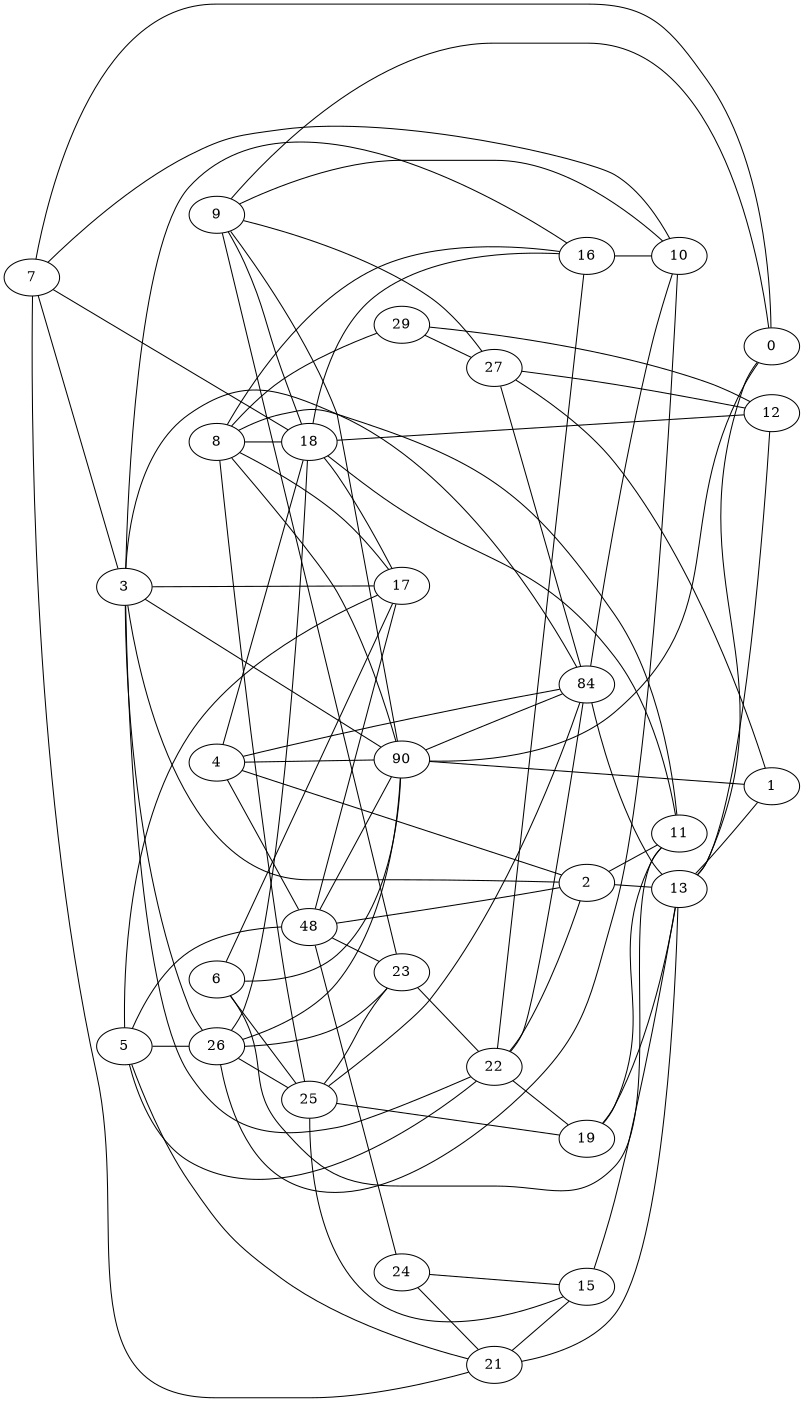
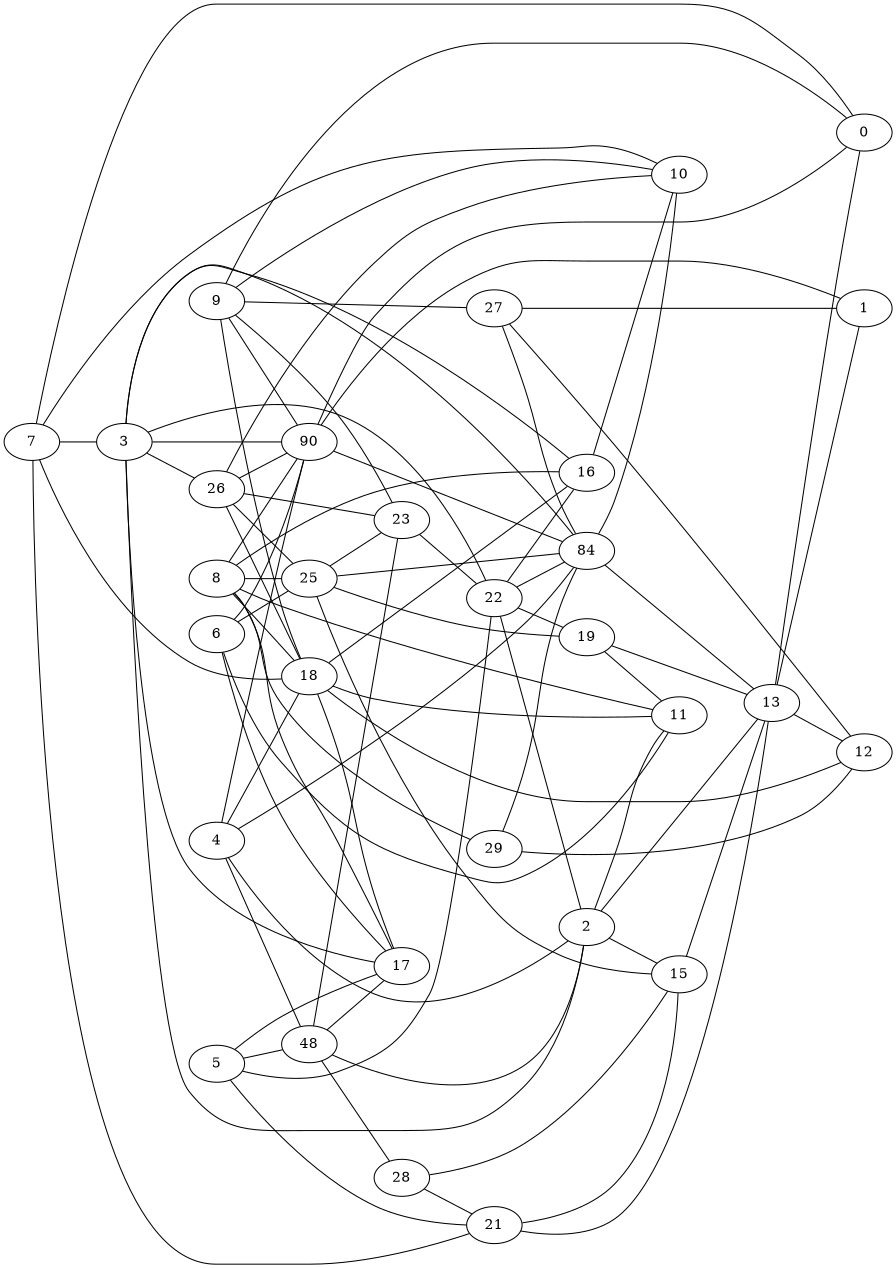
edge "29" -- "27": now "29" -- "84"
edge "90" -- "48": removed
edge "2" -- "15": added
edge "5" -- "26": removed
node "24": label "24" -> "28"
